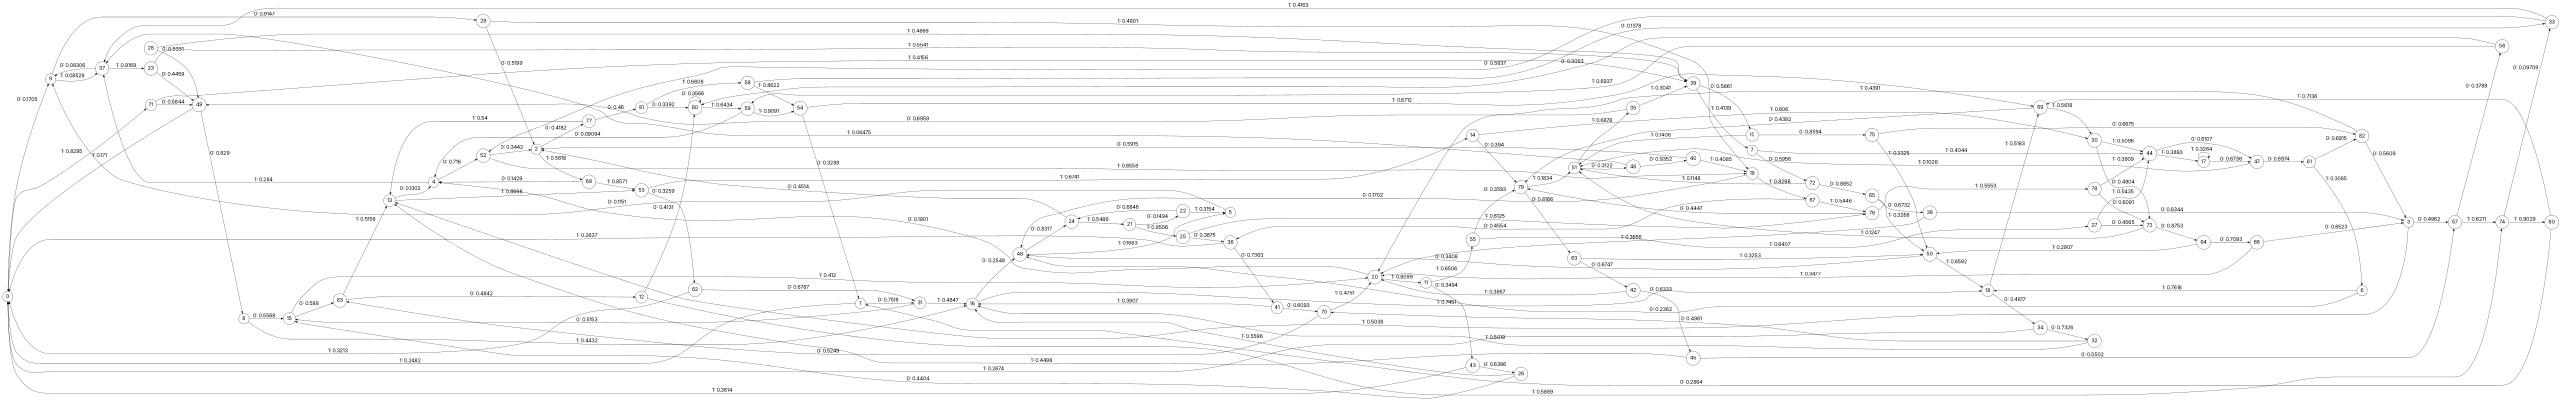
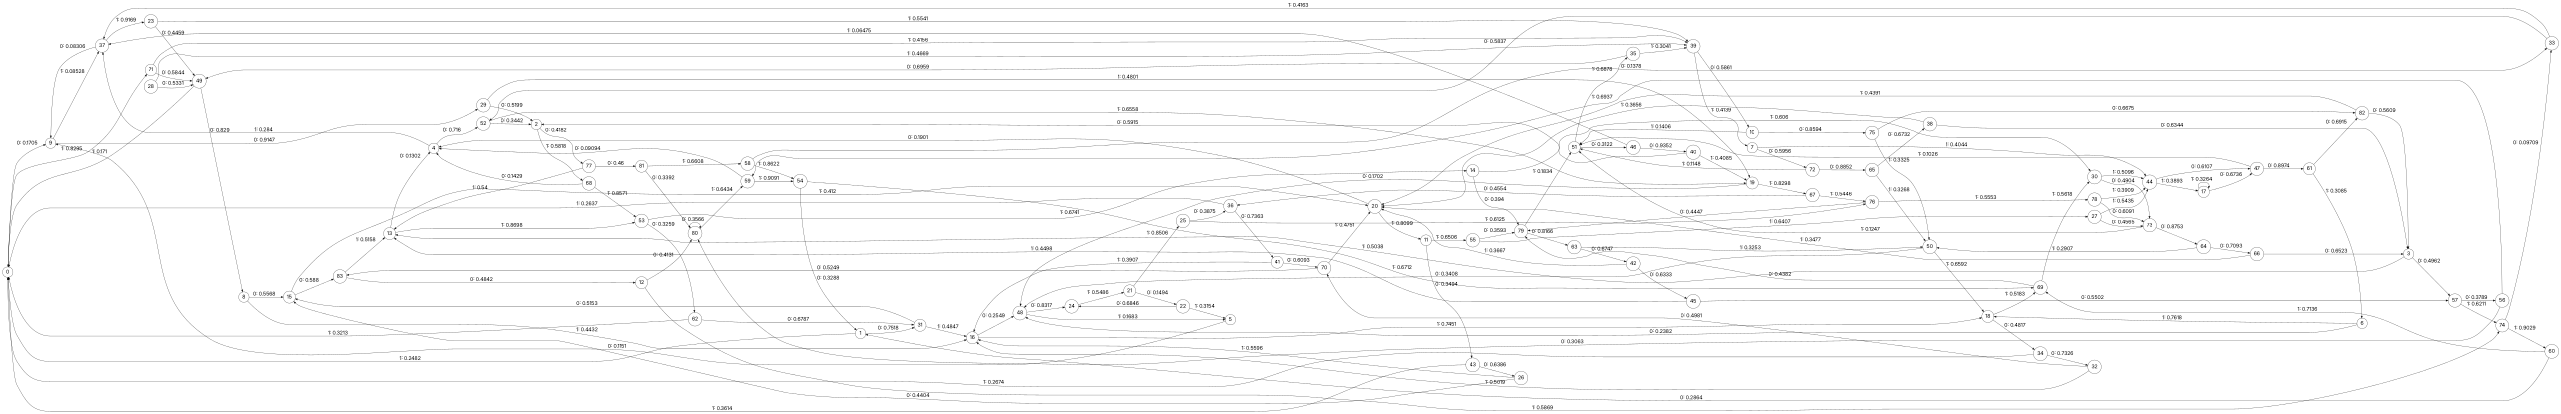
edge "24" -> "2": removed, label "0: 0.4514"
